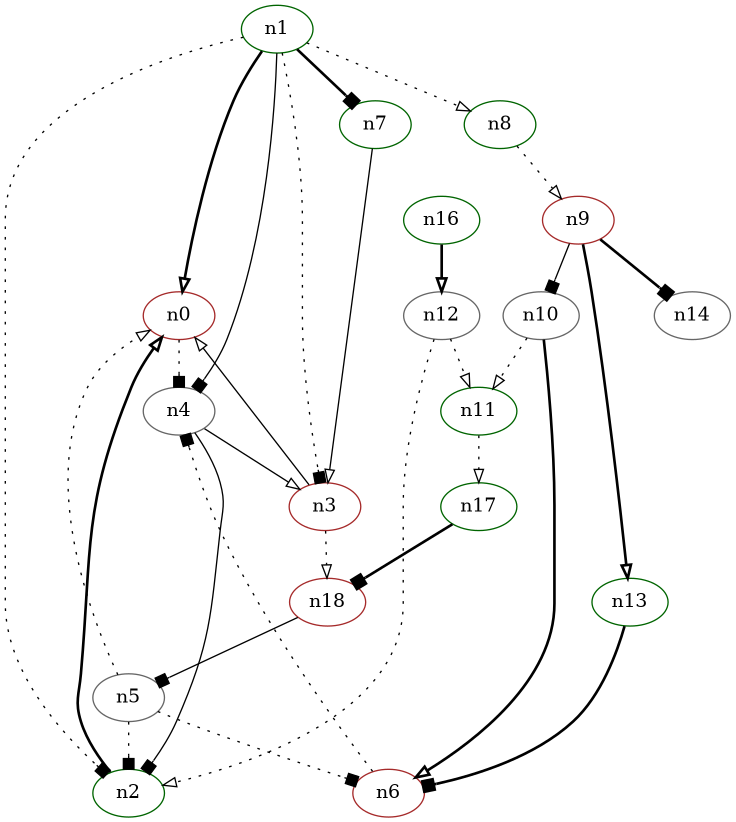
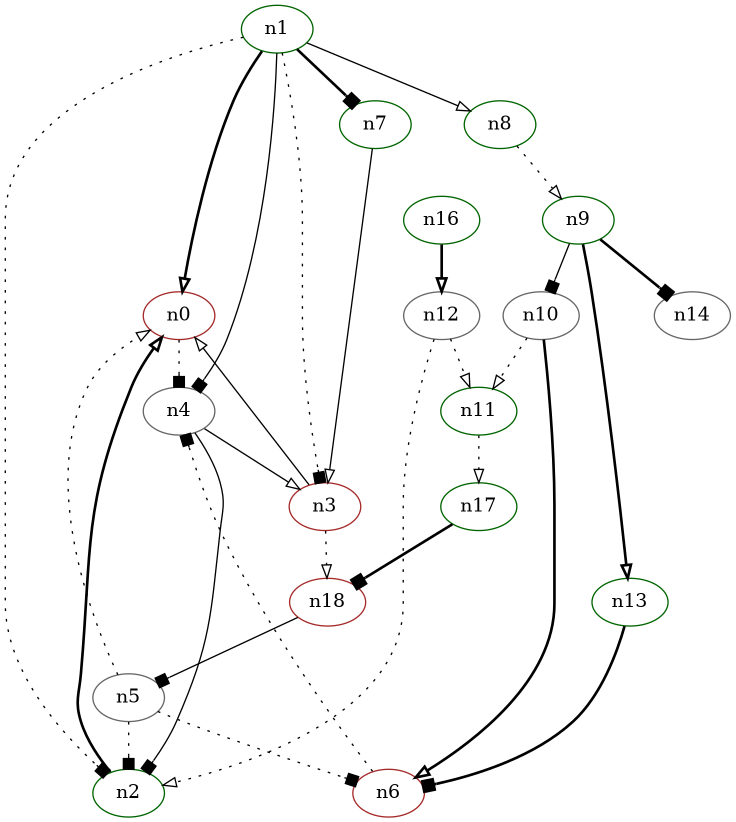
edge "n1" -> "n8": style dotted -> solid
node "n9": color brown -> darkgreen
